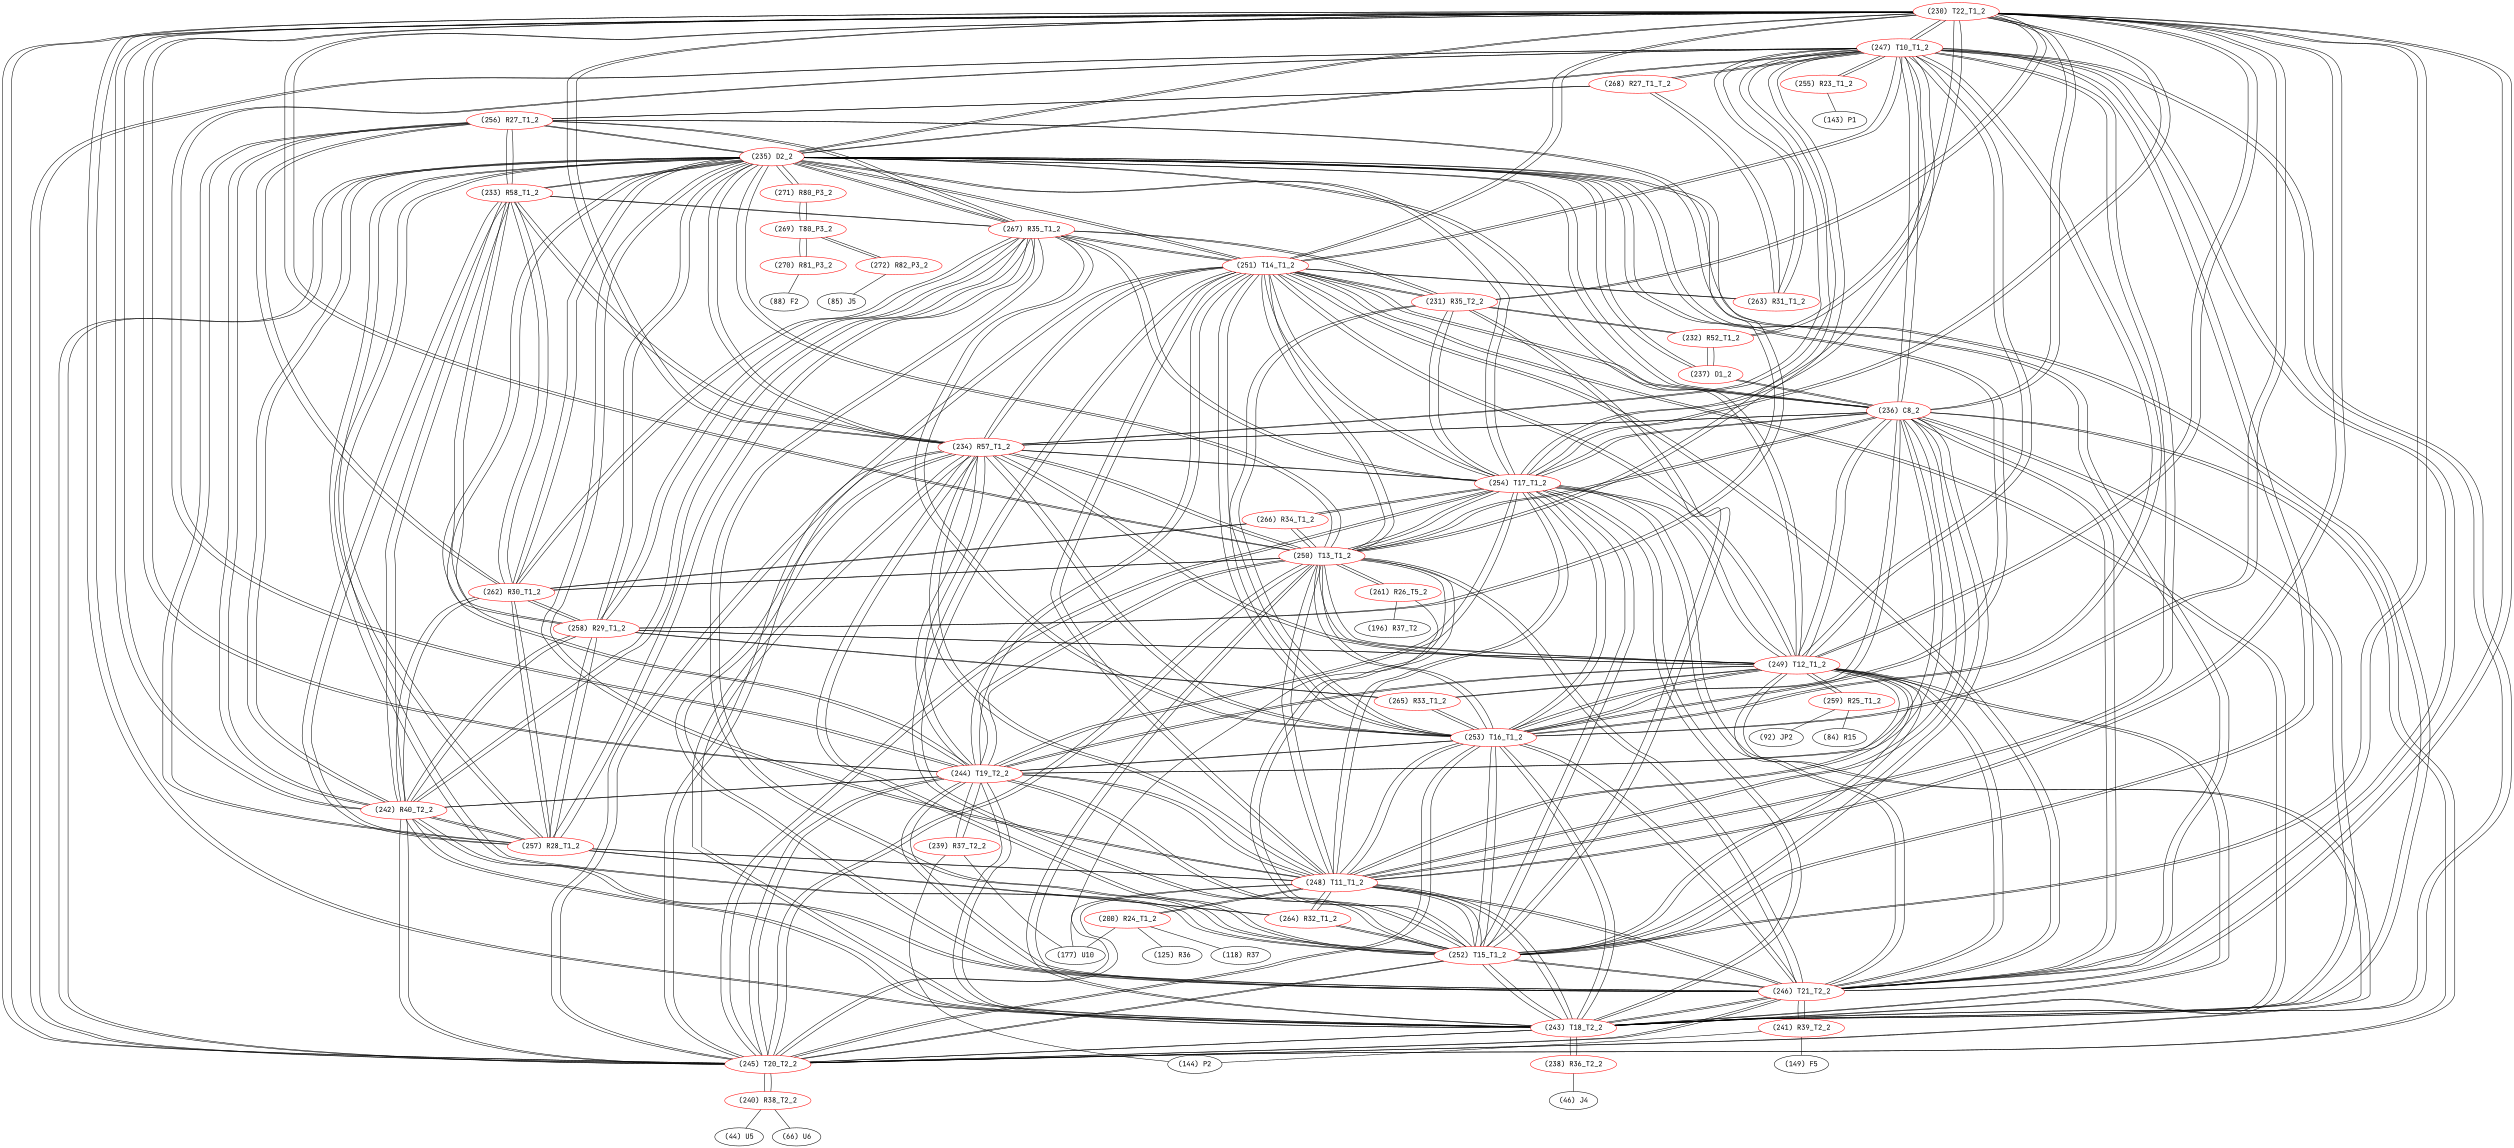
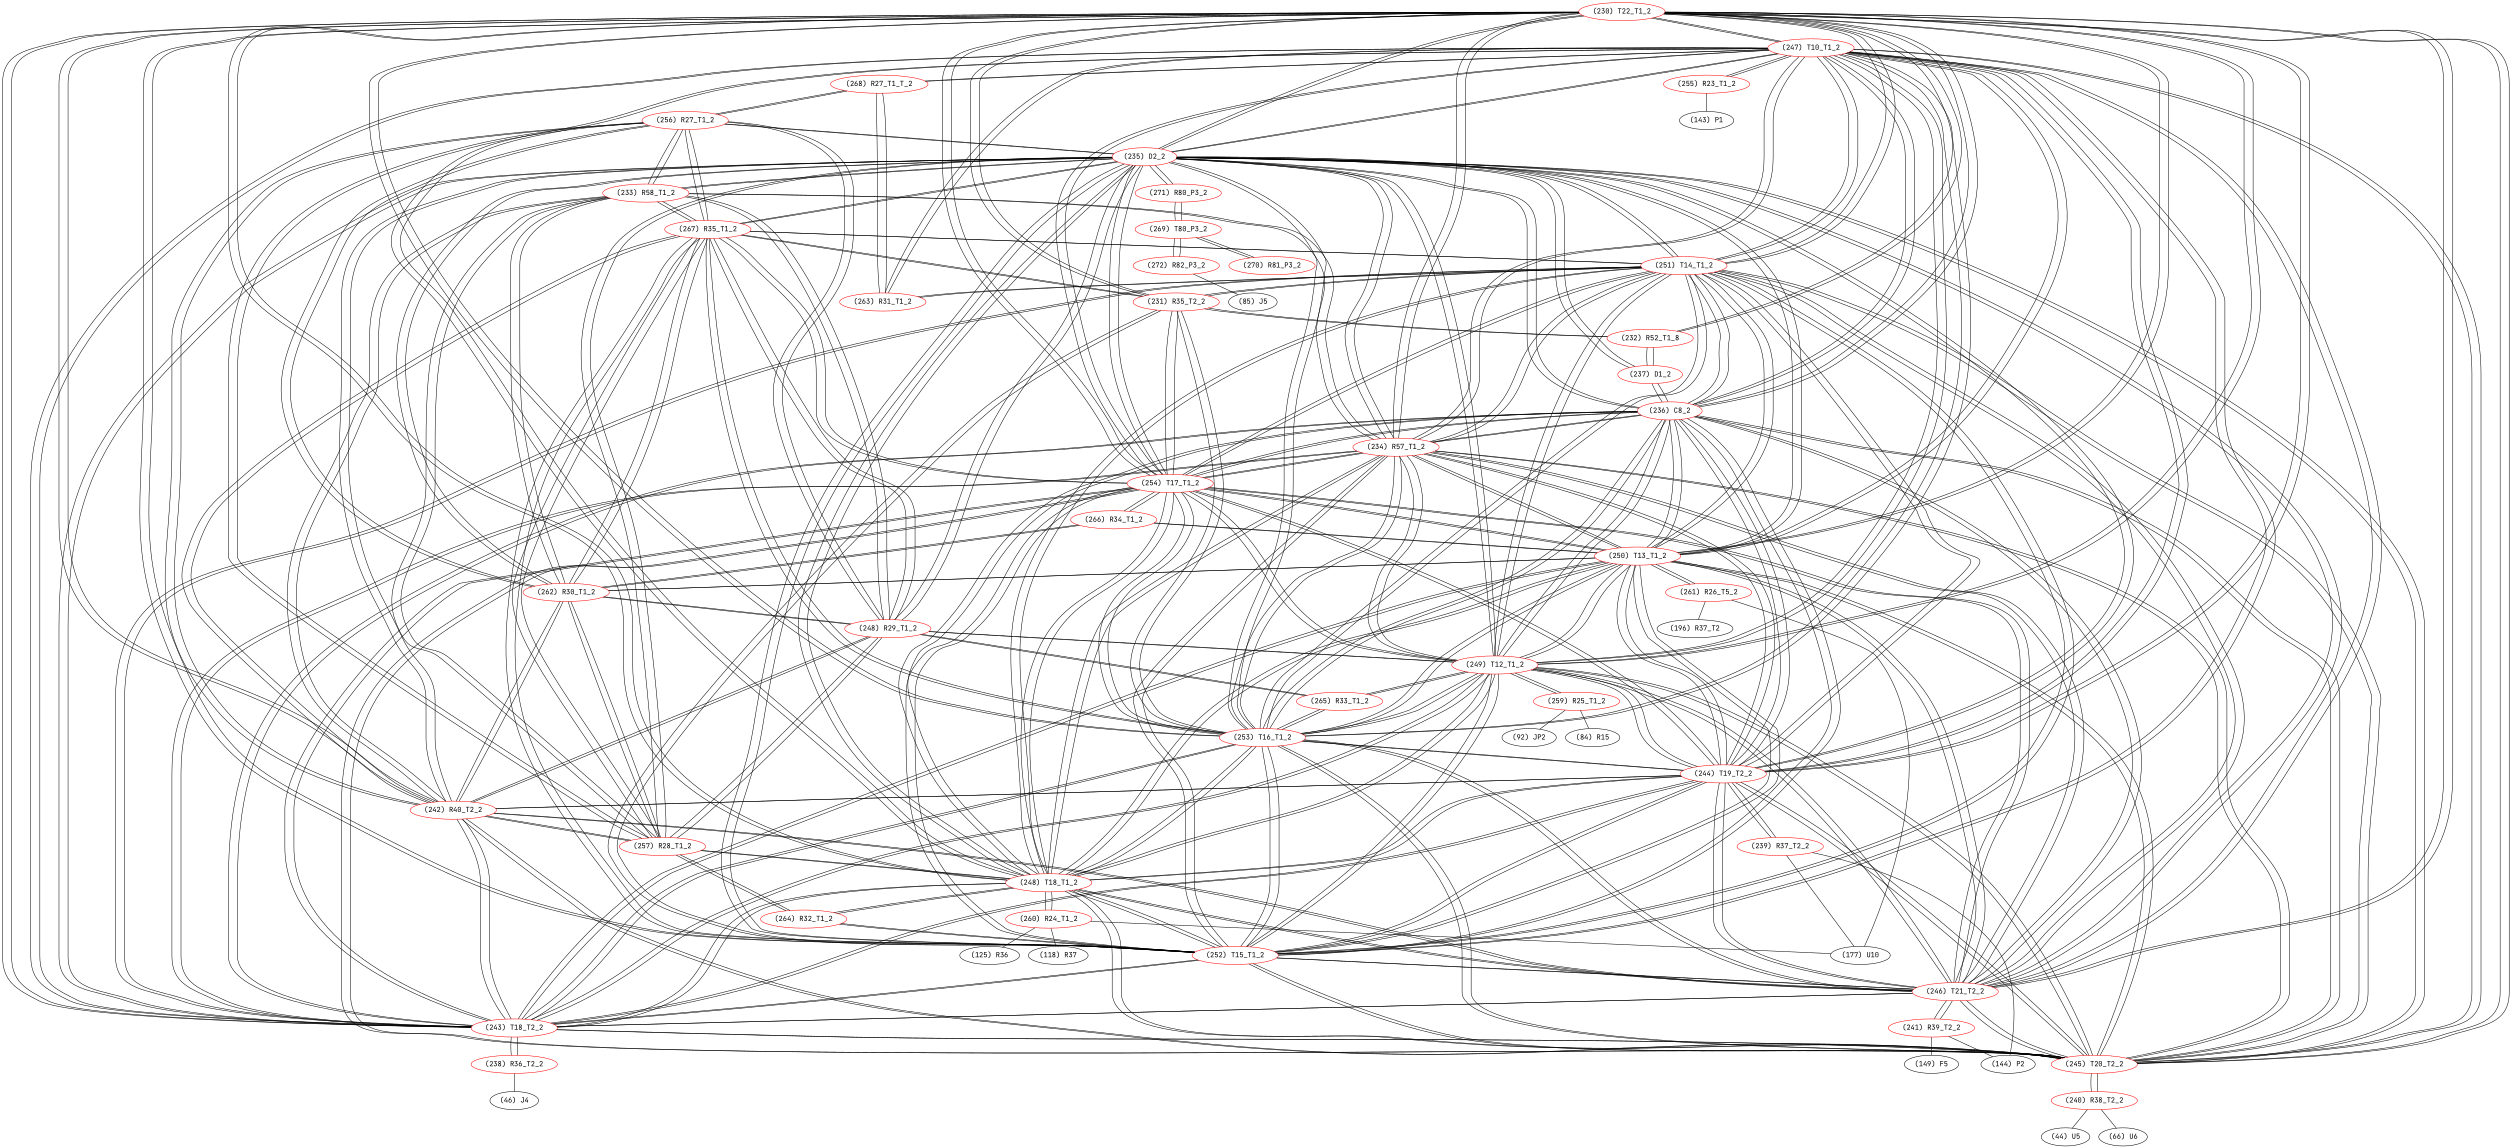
node "(88) F2": removed
node "(232) R52_T1_2": label "(232) R52_T1_2" -> "(232) R52_T1_8"
node "(258) R29_T1_2": label "(258) R29_T1_2" -> "(248) R29_T1_2"
node "(248) T11_T1_2": label "(248) T11_T1_2" -> "(248) T18_T1_2"
node "(200) R24_T1_2": label "(200) R24_T1_2" -> "(260) R24_T1_2"
